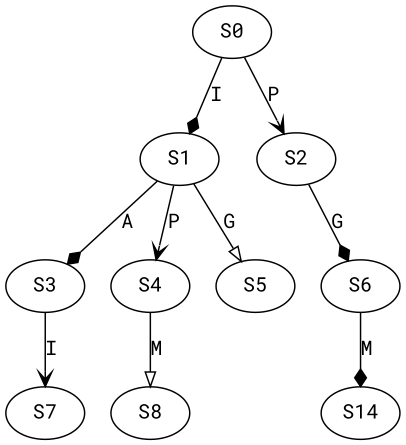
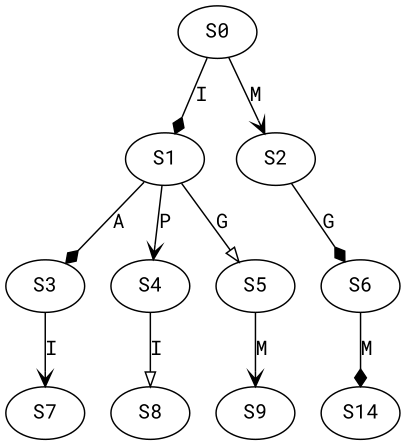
edge "S0" -> "S2": label "P" -> "M"
edge "S4" -> "S8": label "M" -> "I"
node "S9": added
